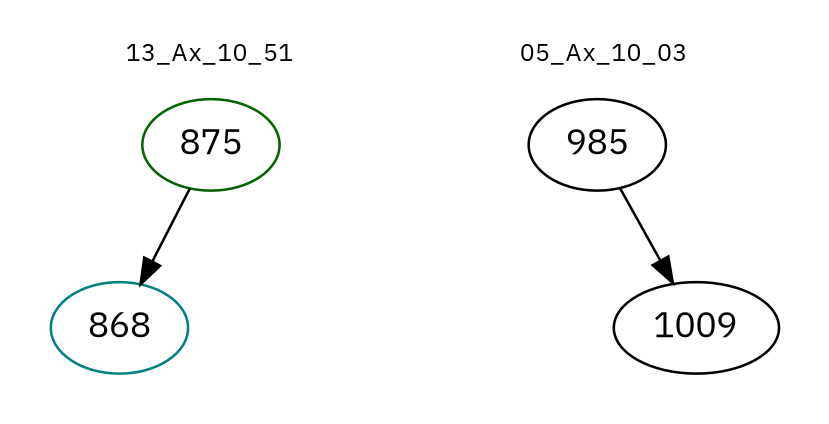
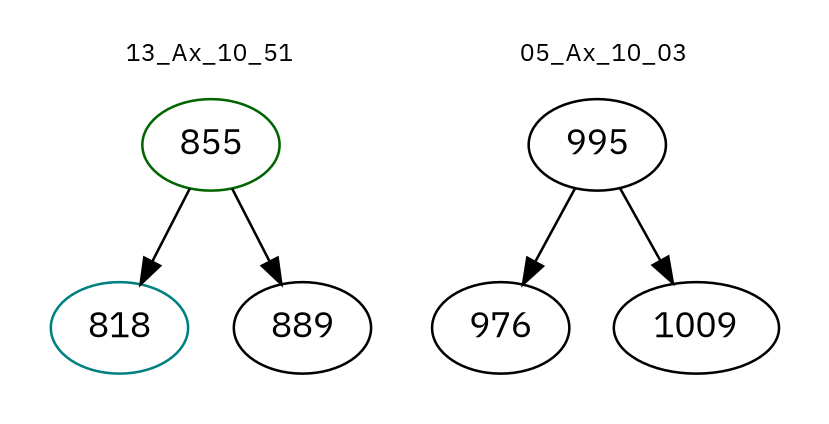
node "875": label "875" -> "855"
node "985": label "985" -> "995"
node "868": label "868" -> "818"
node "889": added
node "976": added
